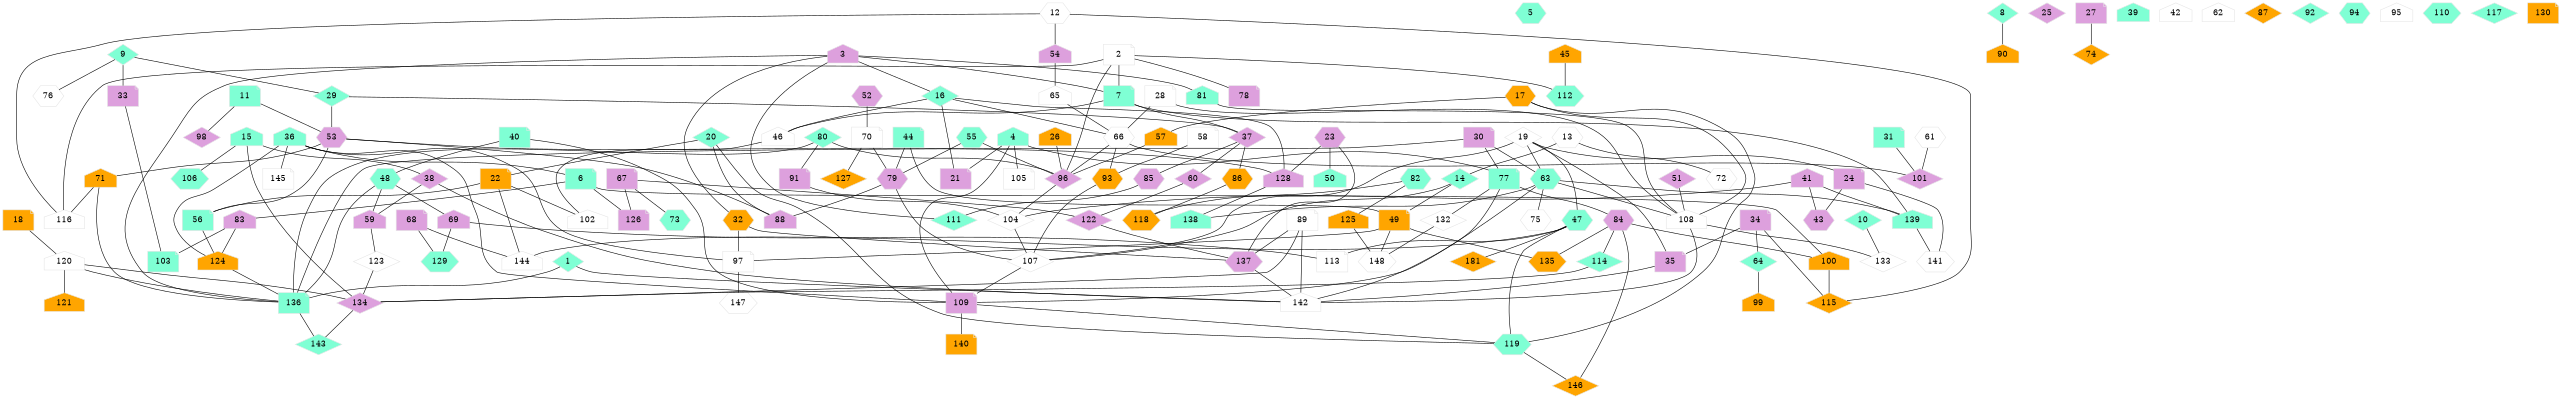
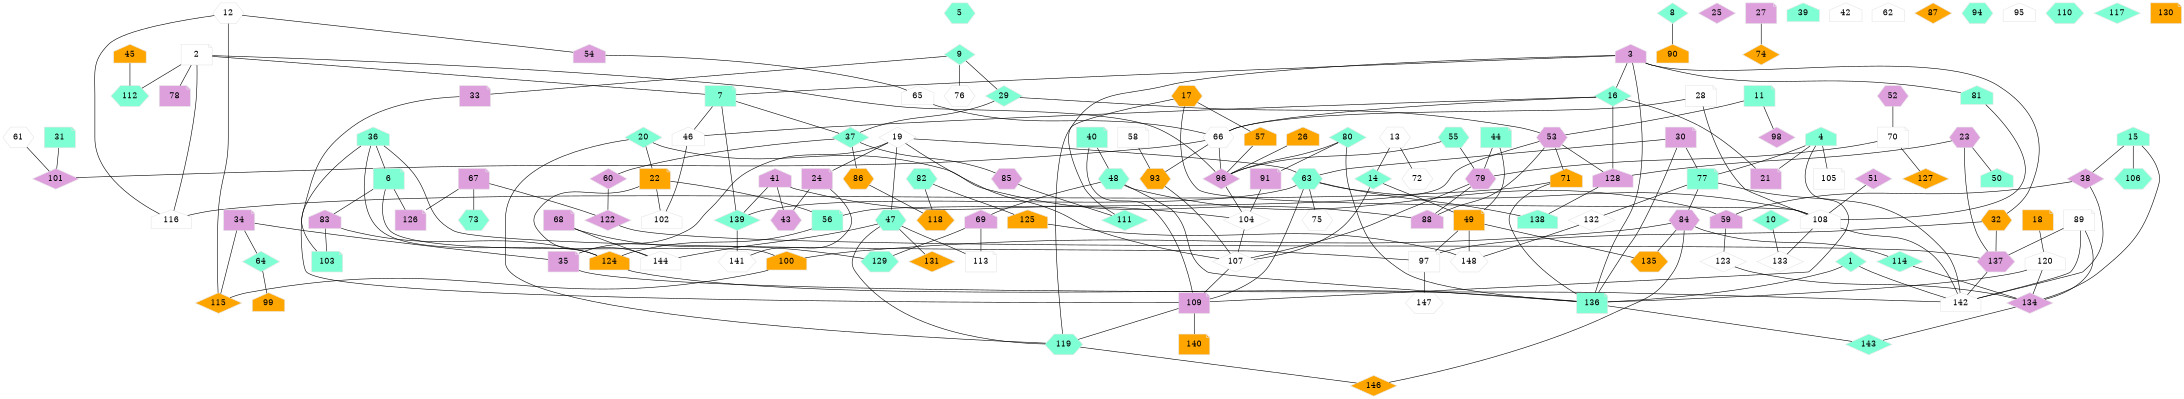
node "92": removed
node "37": fillcolor plum -> aquamarine
node "145": removed
node "139": shape house -> diamond
node "181": label "181" -> "131"
node "121": removed
